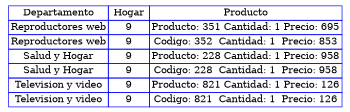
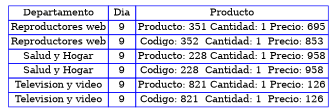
node "Departamento": text "Hogar" -> "Dia"
